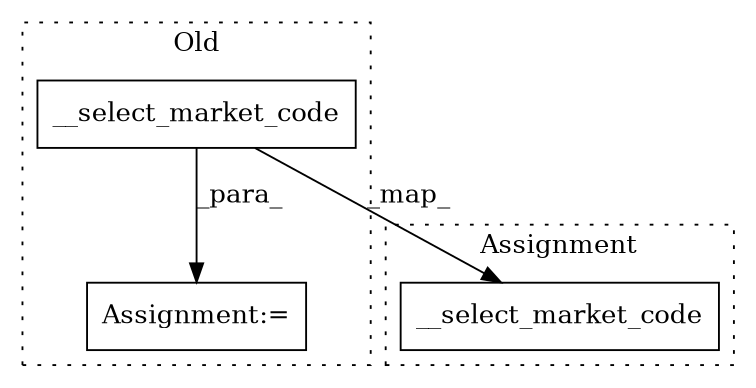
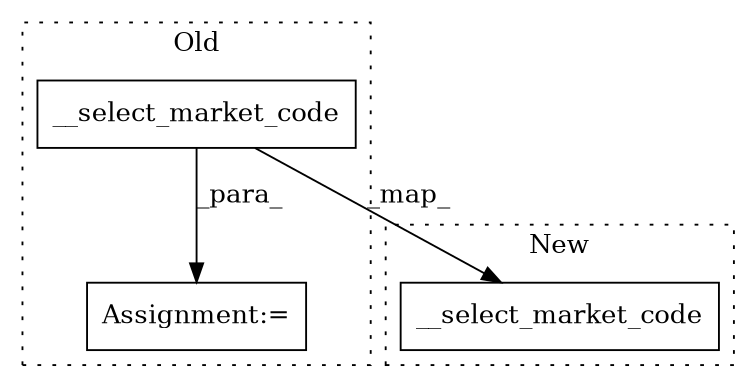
cluster "Assignment": label "Assignment" -> "New"
